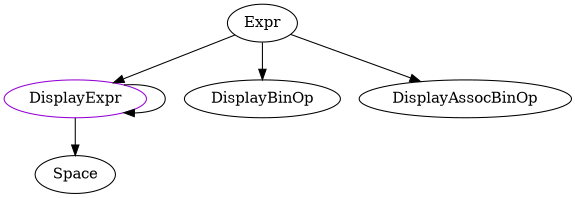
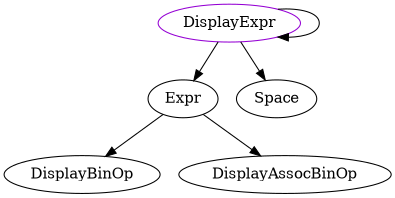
edge "Expr" -> "DisplayExpr": reversed
